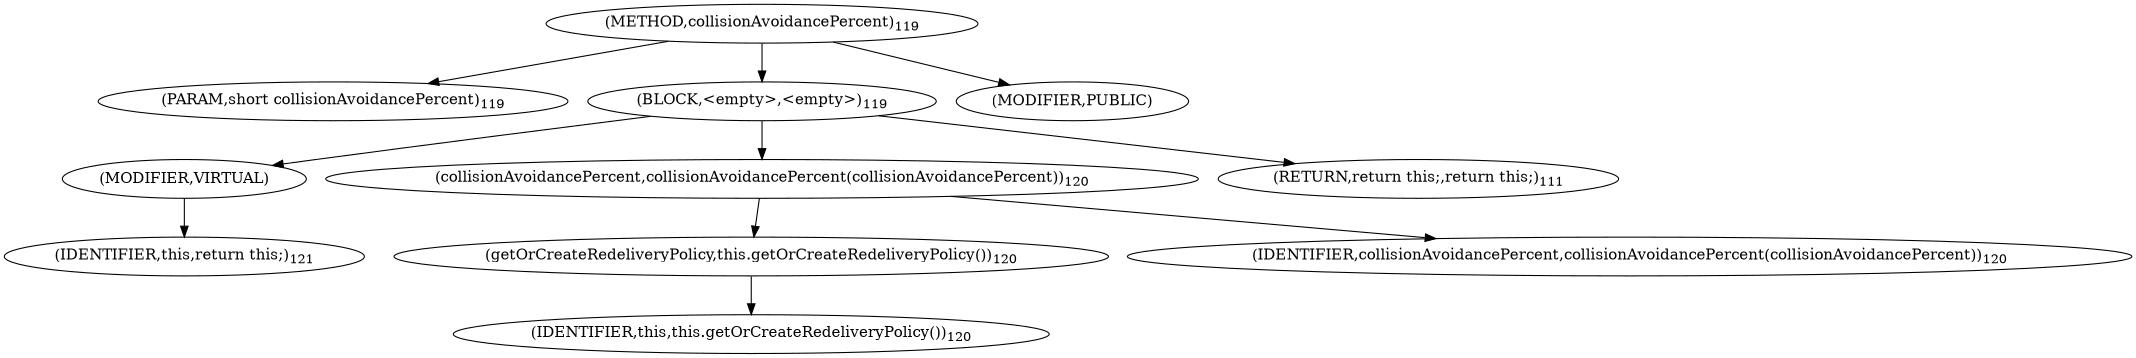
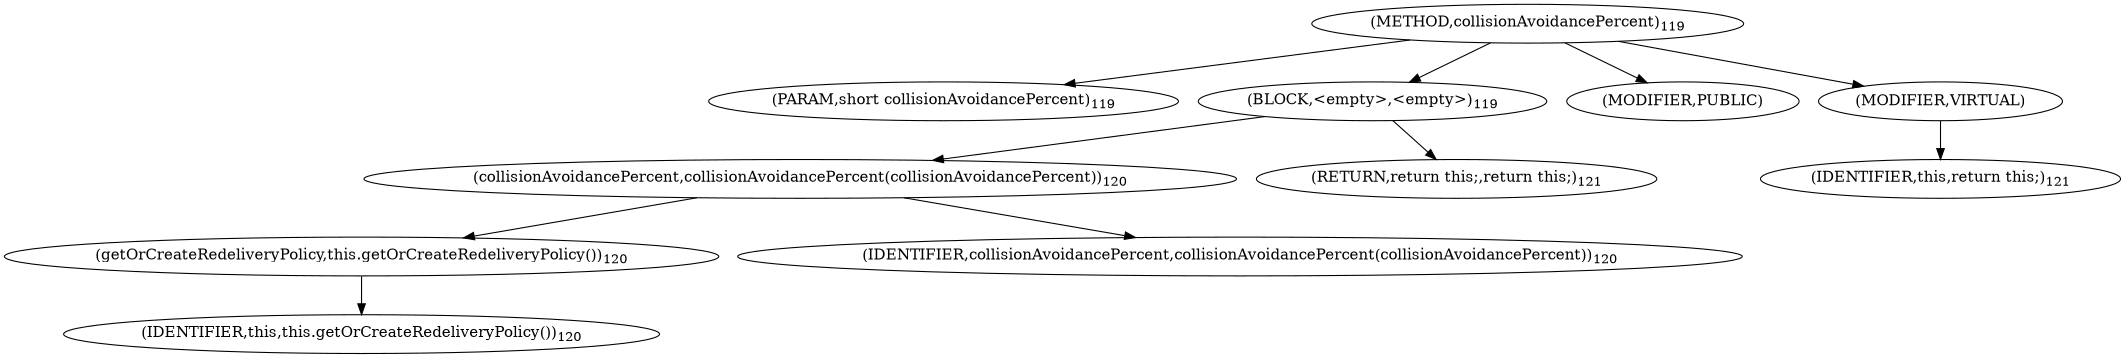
edge "(BLOCK,<empty>,<empty>)" -> "(MODIFIER,VIRTUAL)": now "(METHOD,collisionAvoidancePercent)" -> "(MODIFIER,VIRTUAL)"
node "(RETURN,return this;,return this;)": text "111" -> "121"
